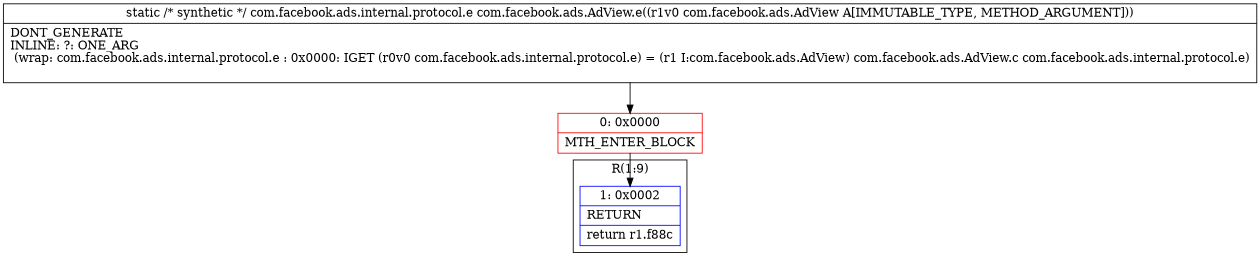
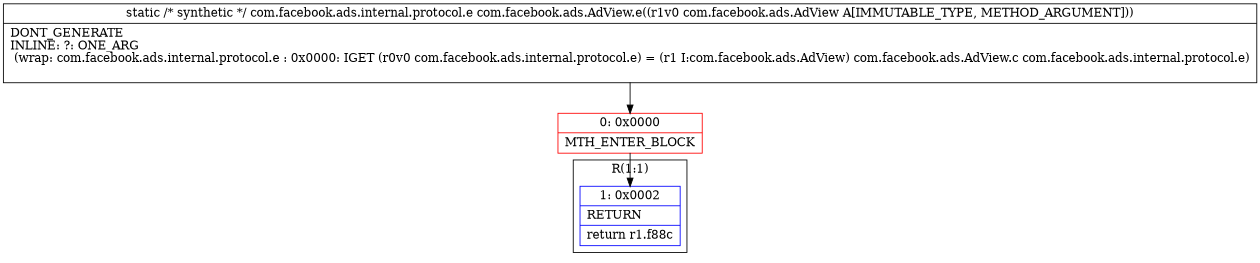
cluster "R(1:9)": label "R(1:9)" -> "R(1:1)"
